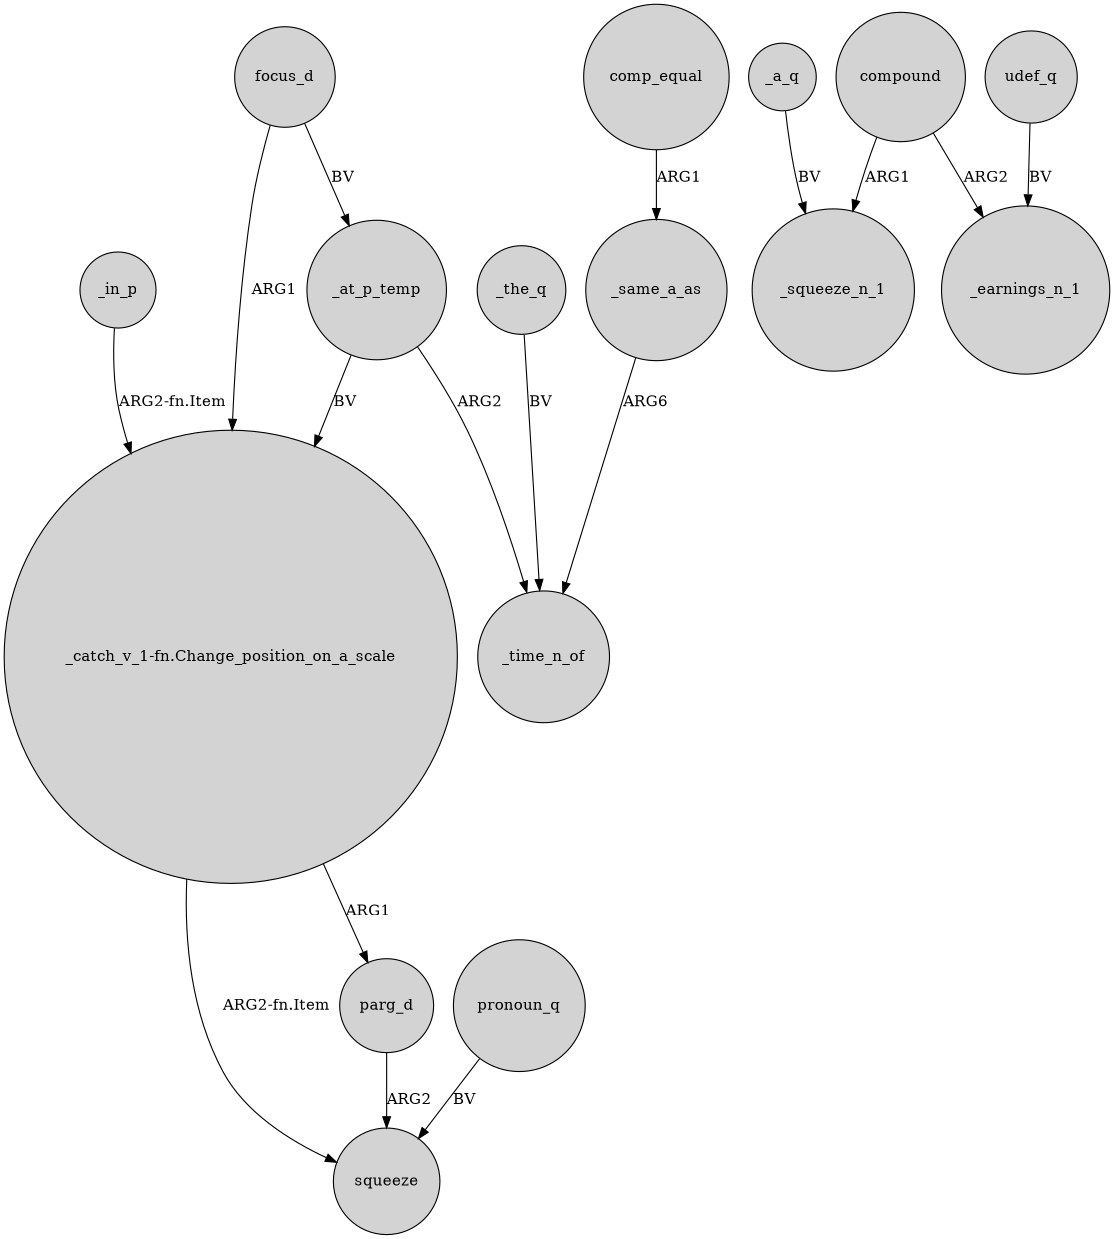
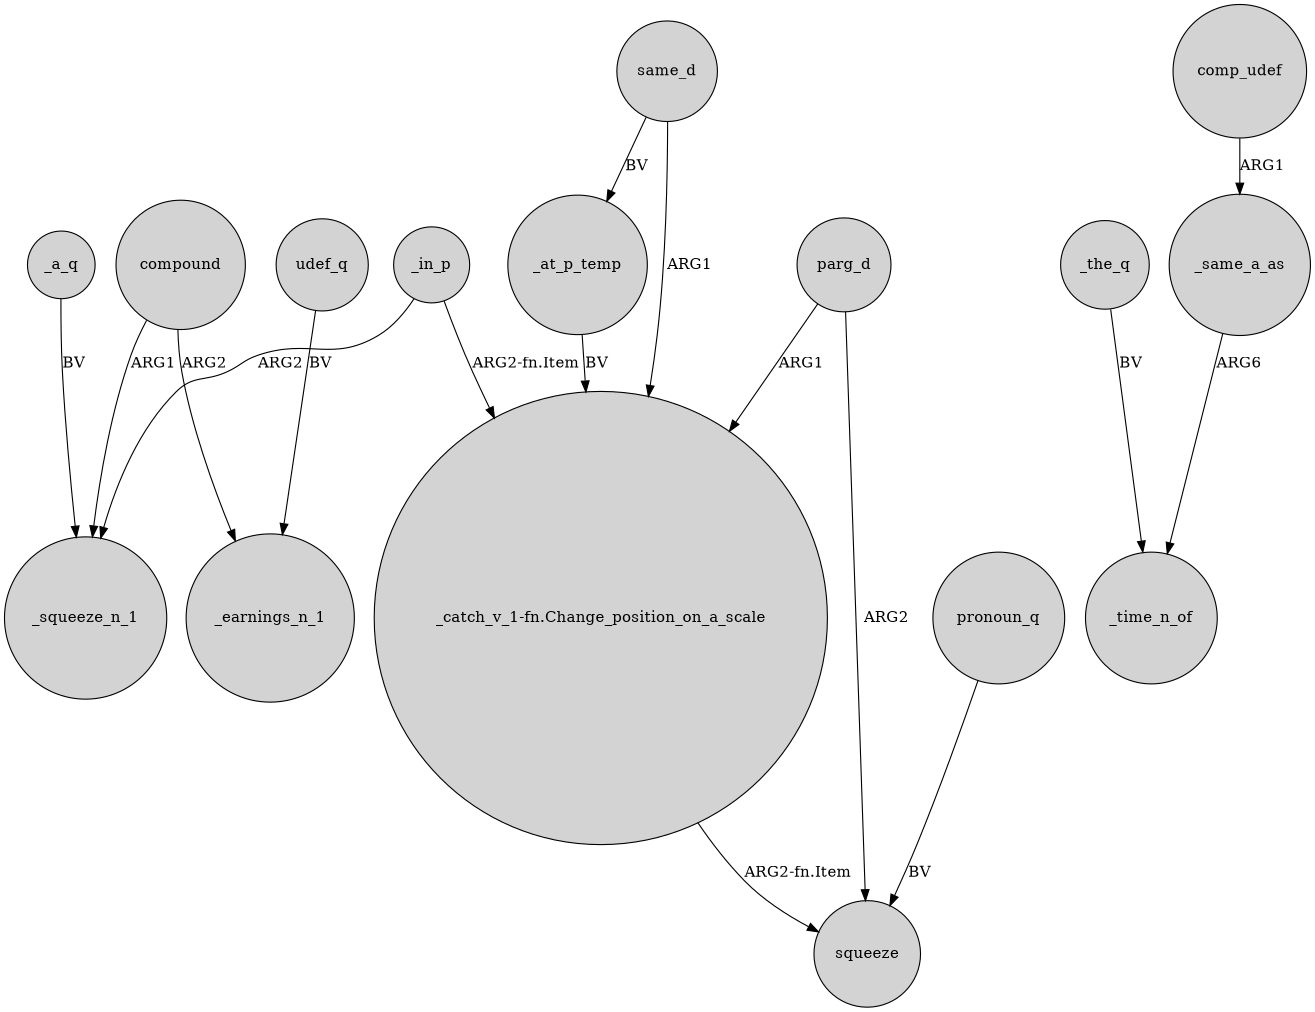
node "focus_d": label "focus_d" -> "same_d"
node "comp_equal": label "comp_equal" -> "comp_udef"
edge "_in_p" -> "_squeeze_n_1": added, label "ARG2"
edge "_at_p_temp" -> "_time_n_of": removed, label "ARG2"
edge "_catch_v_1-fn.Change_position_on_a_scale" -> "parg_d": reversed
